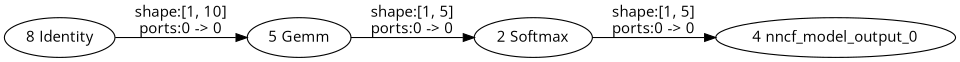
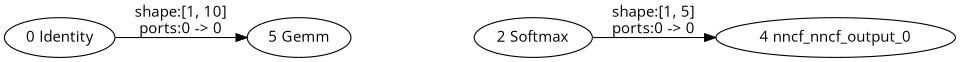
node "8 Identity": label "8 Identity" -> "0 Identity"
edge "5 Gemm" -> "2 Softmax": removed, label "shape:[1, 5] ports:0 -> 0"
node "4 nncf_model_output_0": label "4 nncf_model_output_0" -> "4 nncf_nncf_output_0"
